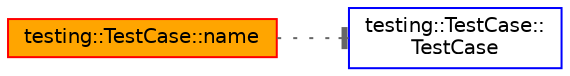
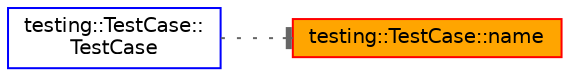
edge "testing::TestCase::name" -> "testing::TestCase:: TestCase": reversed
